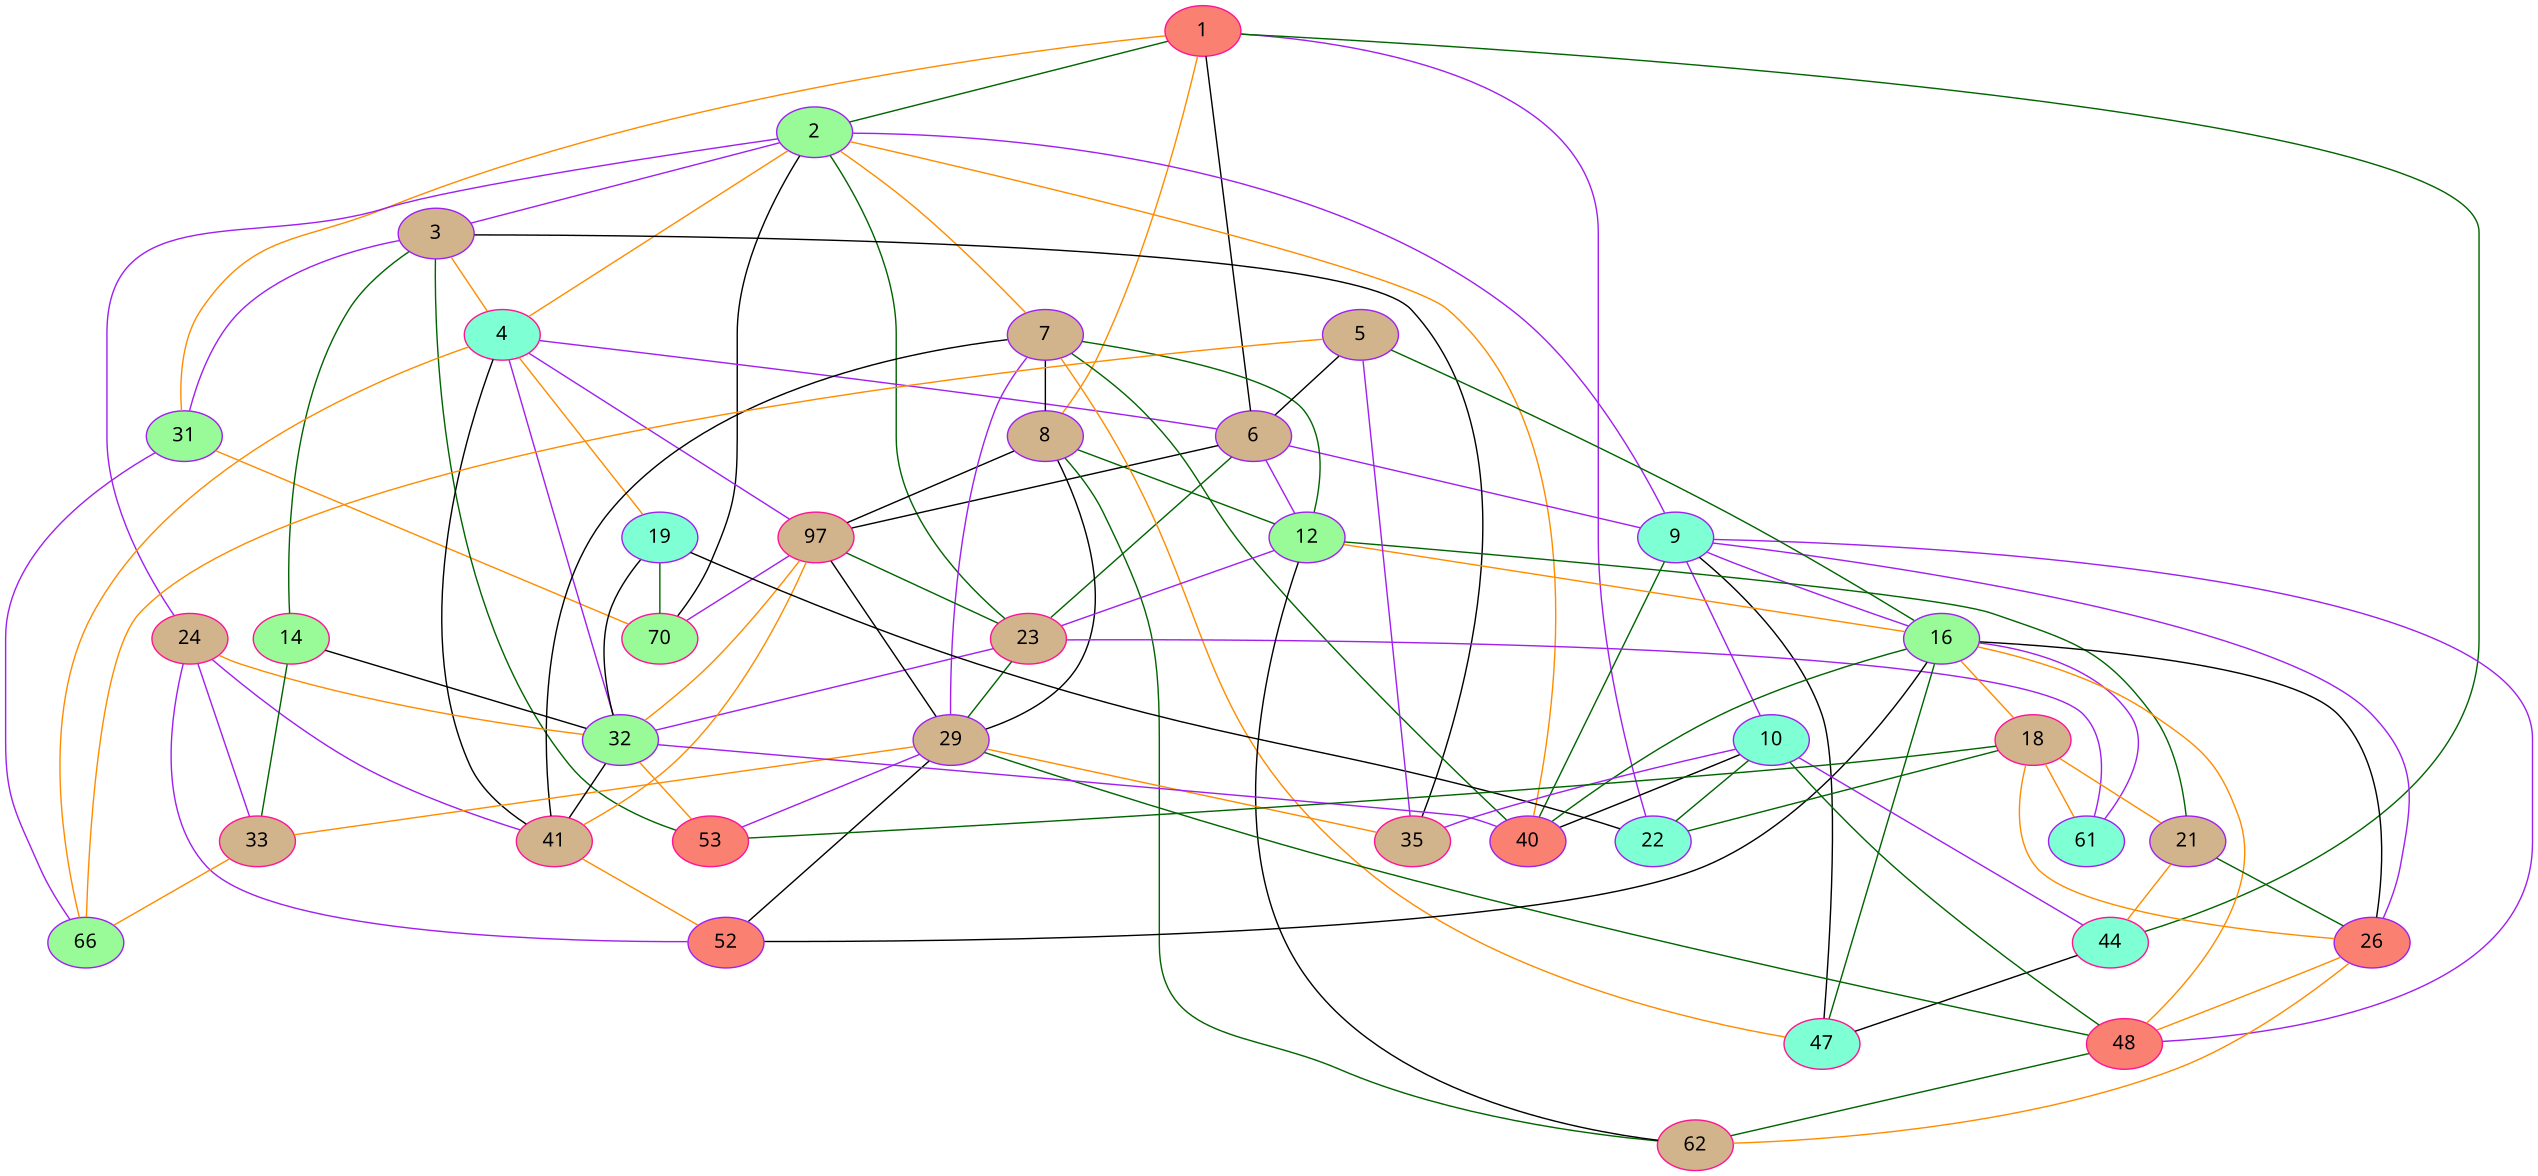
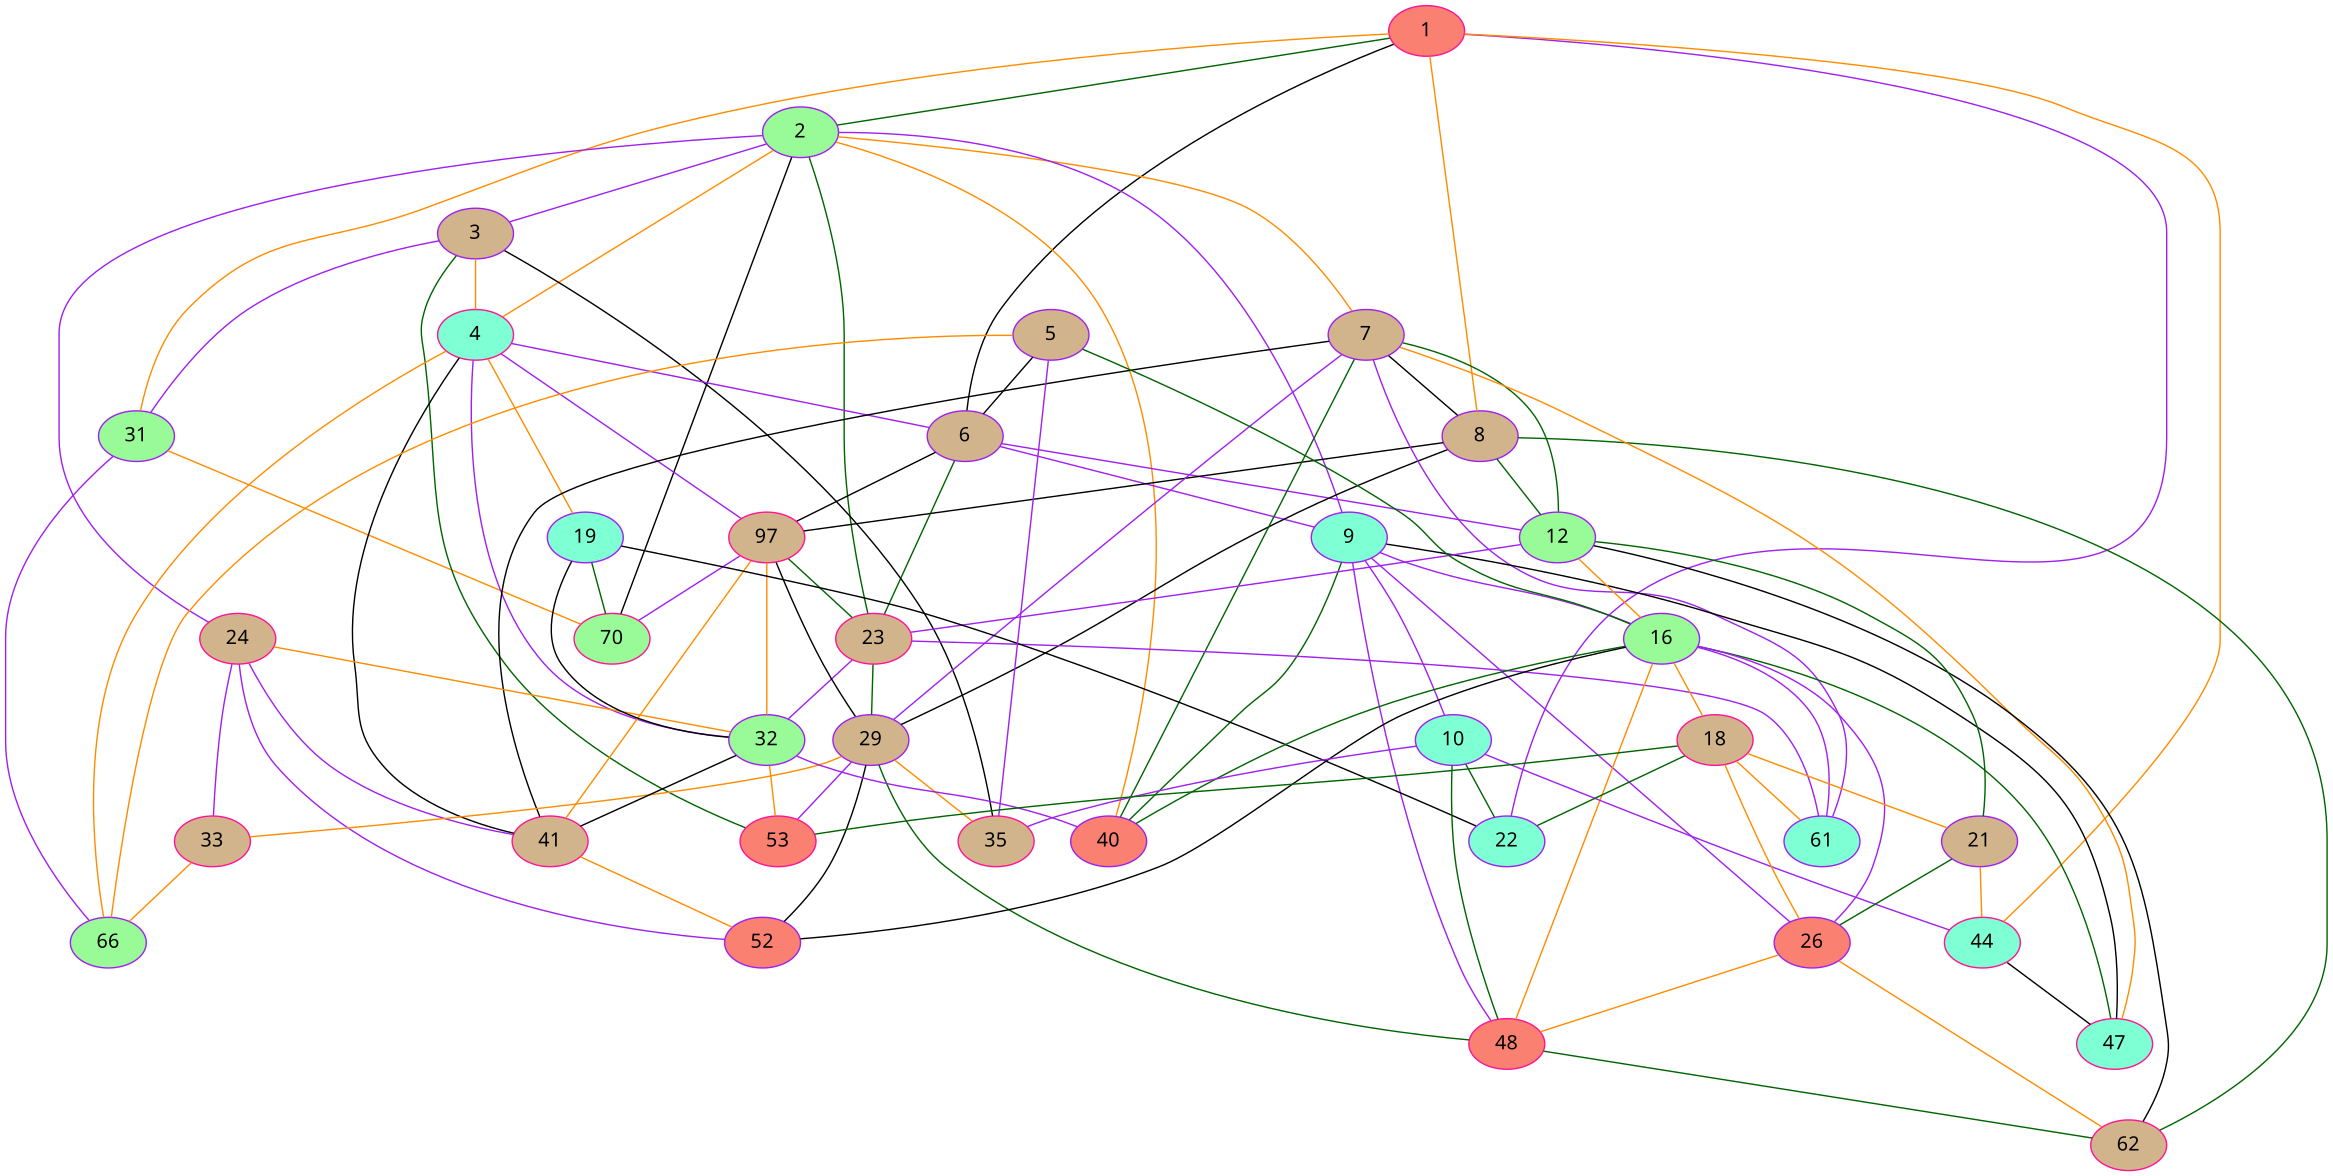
edge "1" -- "44": color darkgreen -> darkorange
edge "7" -- "61": added
node "14": removed
edge "16" -- "26": color black -> purple
edge "10" -- "40": removed
